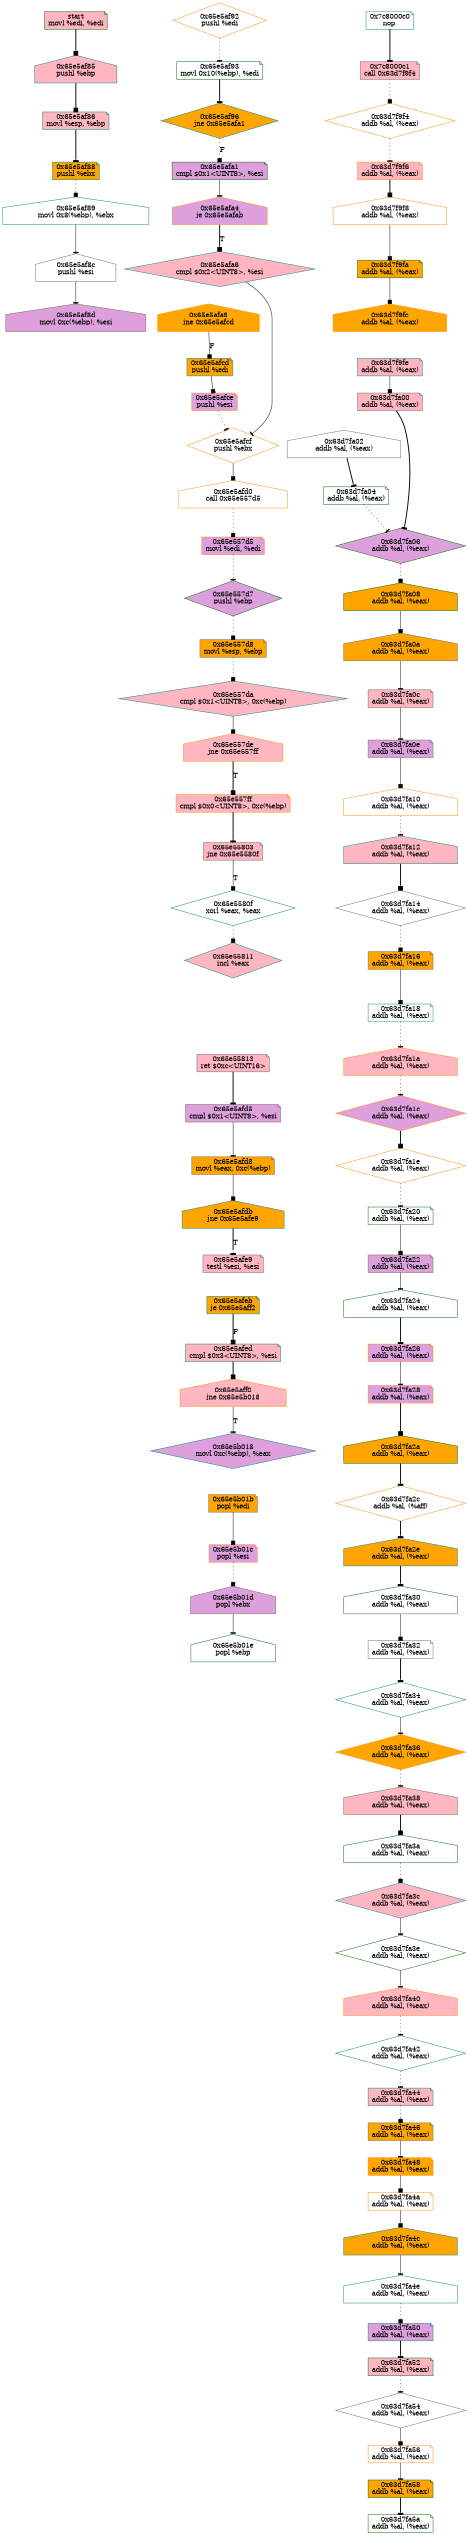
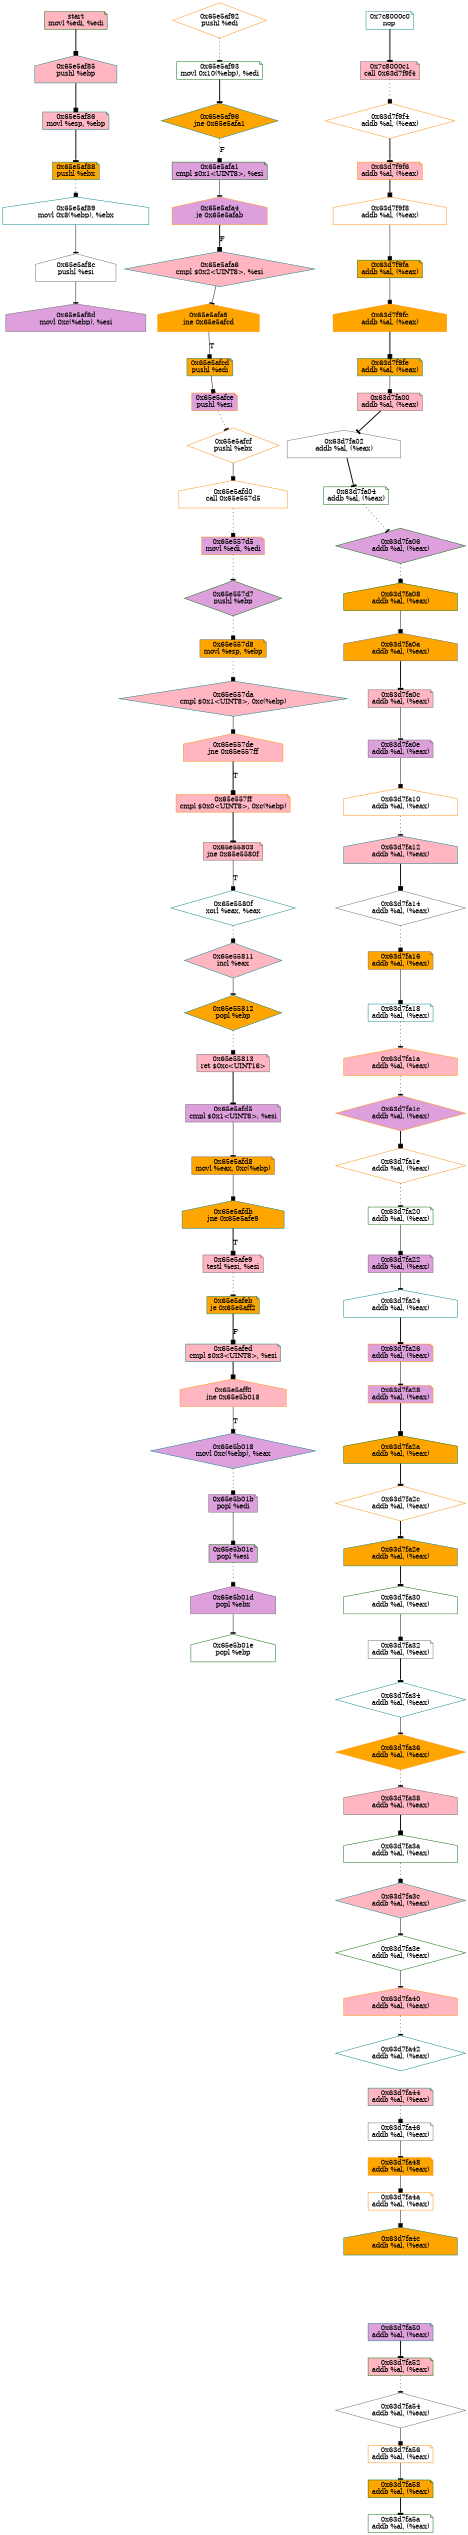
edge "0x63d7f9f4 addb %al, (%eax)" -> "0x63d7f9f6 addb %al, (%eax)": style dotted -> bold
edge "0x65e5afa4 je 0x65e5afab" -> "0x65e5afa6 cmpl $0x2<UINT8>, %esi": label "T" -> "F"
edge "0x63d7f9fc addb %al, (%eax)" -> "0x63d7f9fe addb %al, (%eax)": added
edge "0x65e5afa9 jne 0x65e5afcd" -> "0x65e5afcd pushl %edi": label "F" -> "T"
edge "0x65e5afa6 cmpl $0x2<UINT8>, %esi" -> "0x65e5afcf pushl %ebx": now "0x65e5afa6 cmpl $0x2<UINT8>, %esi" -> "0x65e5afa9 jne 0x65e5afcd"
node "0x63d7f9fe addb %al, (%eax)": fillcolor lightpink -> orange
edge "0x63d7fa00 addb %al, (%eax)" -> "0x63d7fa06 addb %al, (%eax)": now "0x63d7fa00 addb %al, (%eax)" -> "0x63d7fa02 addb %al, (%eax)"
edge "0x63d7fa0a addb %al, (%eax)" -> "0x63d7fa0c addb %al, (%eax)": style solid -> bold
node "0x65e55812 popl %ebp": added
edge "0x65e5afdb jne 0x65e5afe9" -> "0x65e5afe9 testl %esi, %esi": arrowhead tee -> box
edge "0x65e5afe9 testl %esi, %esi" -> "0x65e5afeb je 0x65e5aff2": added
node "0x63d7fa24 addb %al, (%eax)": color darkgreen -> teal
edge "0x65e5aff0 jne 0x65e5b018" -> "0x65e5b018 movl 0xc(%ebp), %eax": arrowhead tee -> box
edge "0x65e5b018 movl 0xc(%ebp), %eax" -> "0x65e5b01b popl %edi": added
node "0x65e5b01b popl %edi": fillcolor orange -> plum
node "0x63d7fa2c addb %al, (%aff)": label "0x63d7fa2c addb %al, (%aff)" -> "0x63d7fa2c addb %al, (%eax)"
node "0x65e5b01c popl %esi": color darkorange -> darkgreen
edge "0x63d7fa42 addb %al, (%eax)" -> "0x63d7fa44 addb %al, (%eax)": removed
node "0x63d7fa46 addb %al, (%eax)": fillcolor orange -> white
node "0x63d7fa4e addb %al, (%eax)": removed
